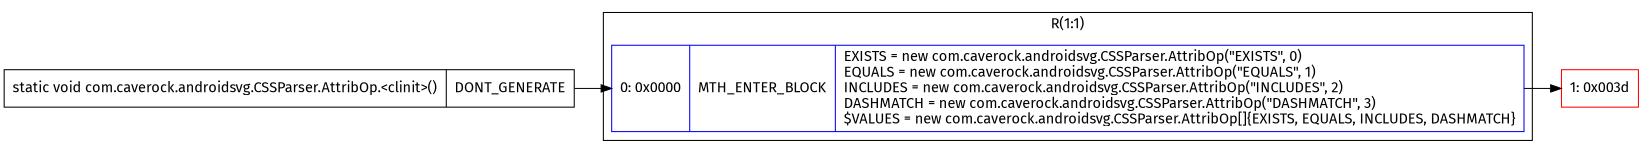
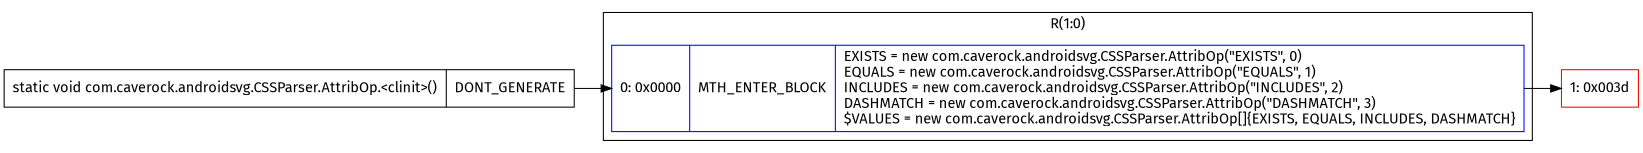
cluster "R(1:1)": label "R(1:1)" -> "R(1:0)"
